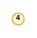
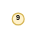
node "4": label "4" -> "9"
